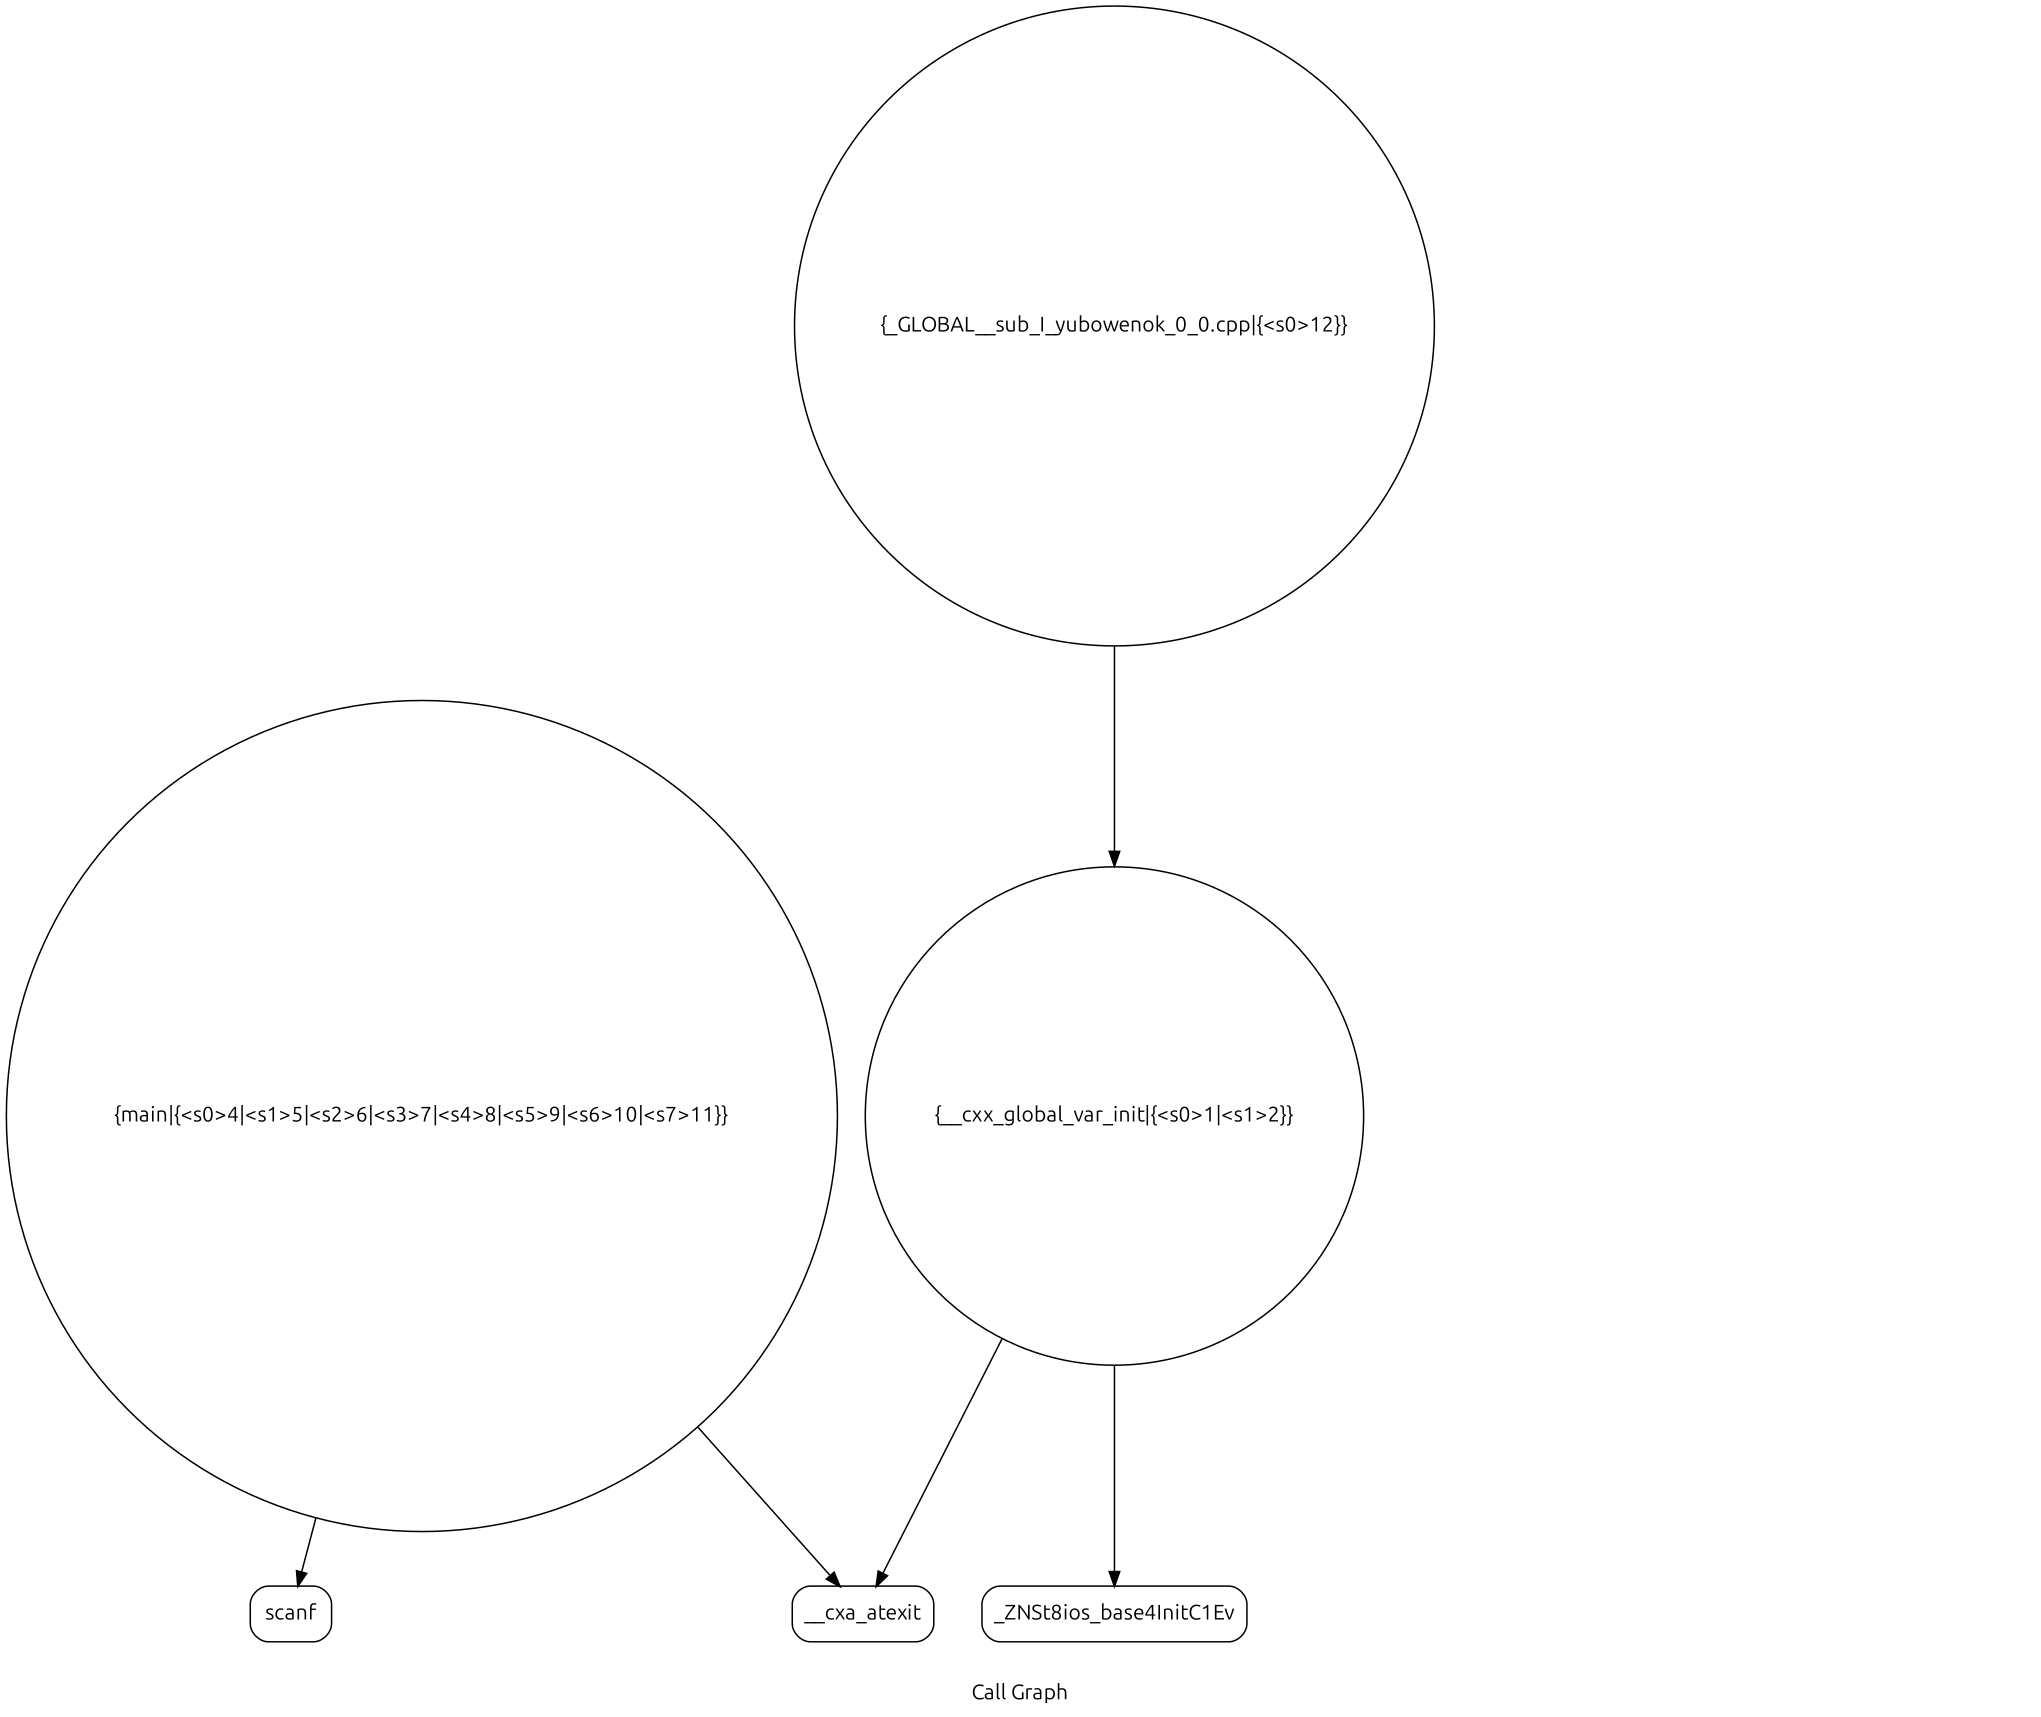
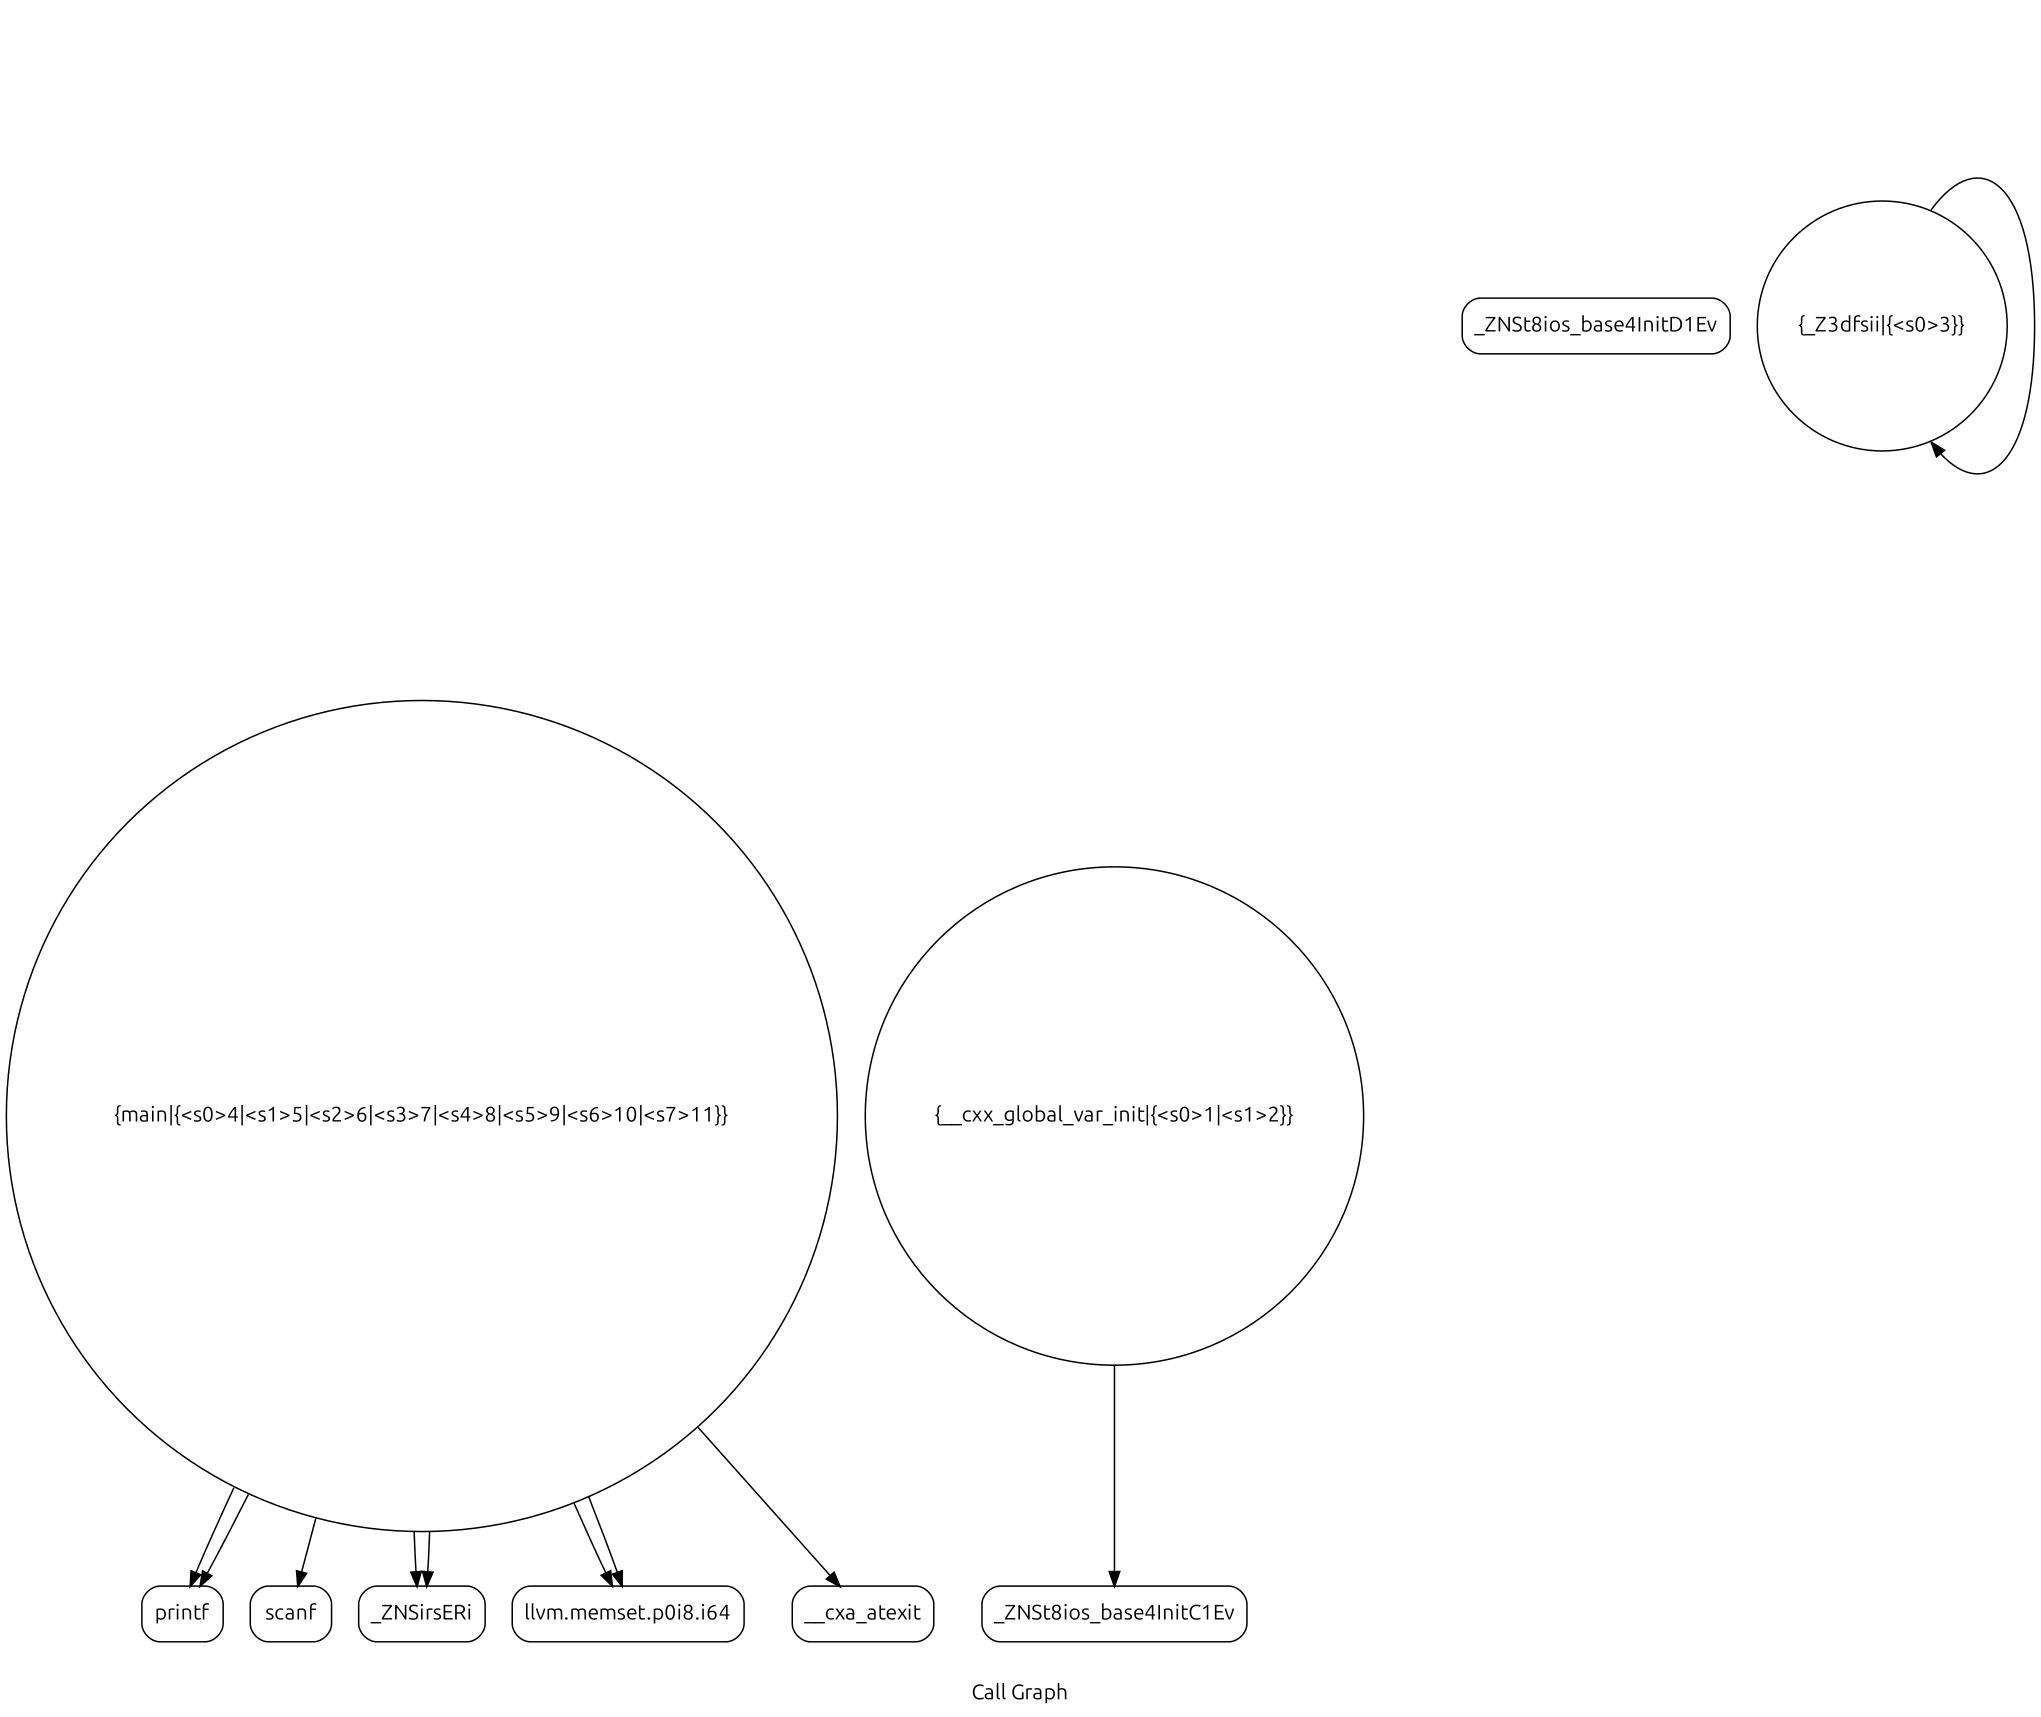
node "{_GLOBAL__sub_I_yubowenok_0_0.cpp|{<s0>12}}": removed
node "_ZNSt8ios_base4InitD1Ev": added
node "{_Z3dfsii|{<s0>3}}": added
edge "{__cxx_global_var_init|{<s0>1|<s1>2}}" -> "__cxa_atexit": removed
node "printf": added
node "_ZNSirsERi": added
node "llvm.memset.p0i8.i64": added
